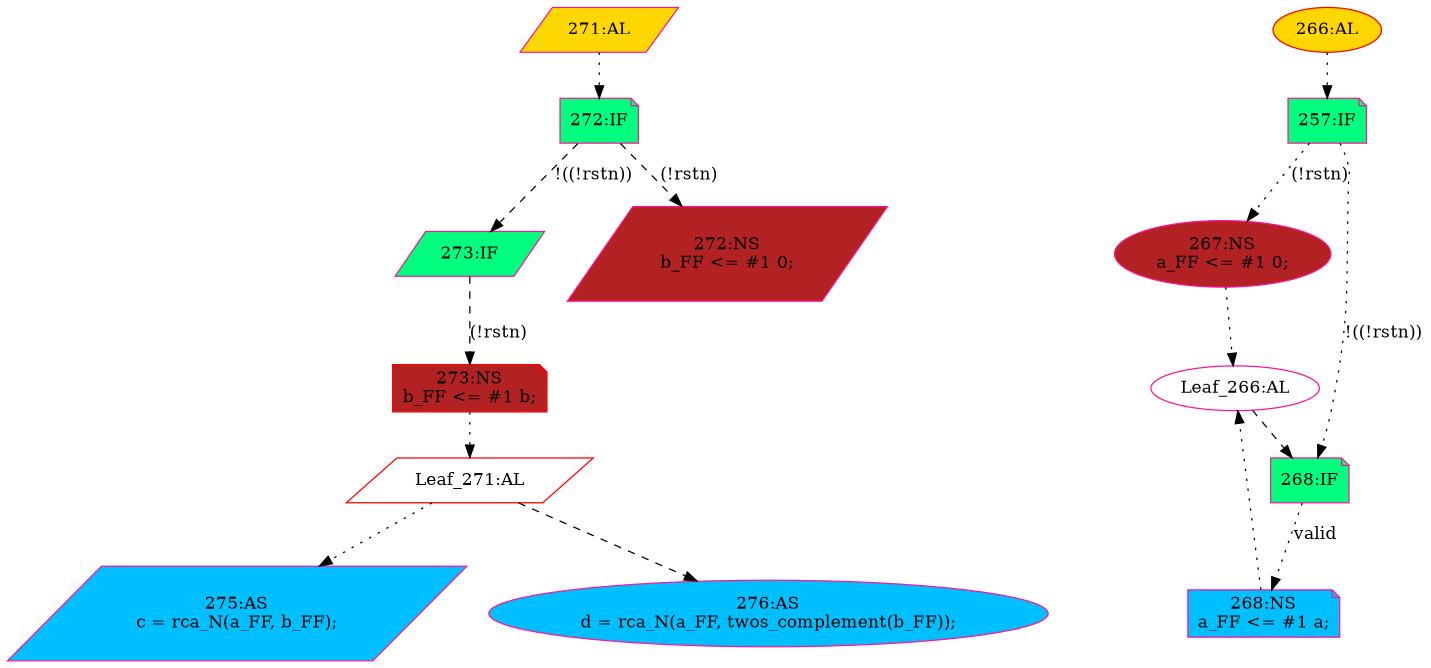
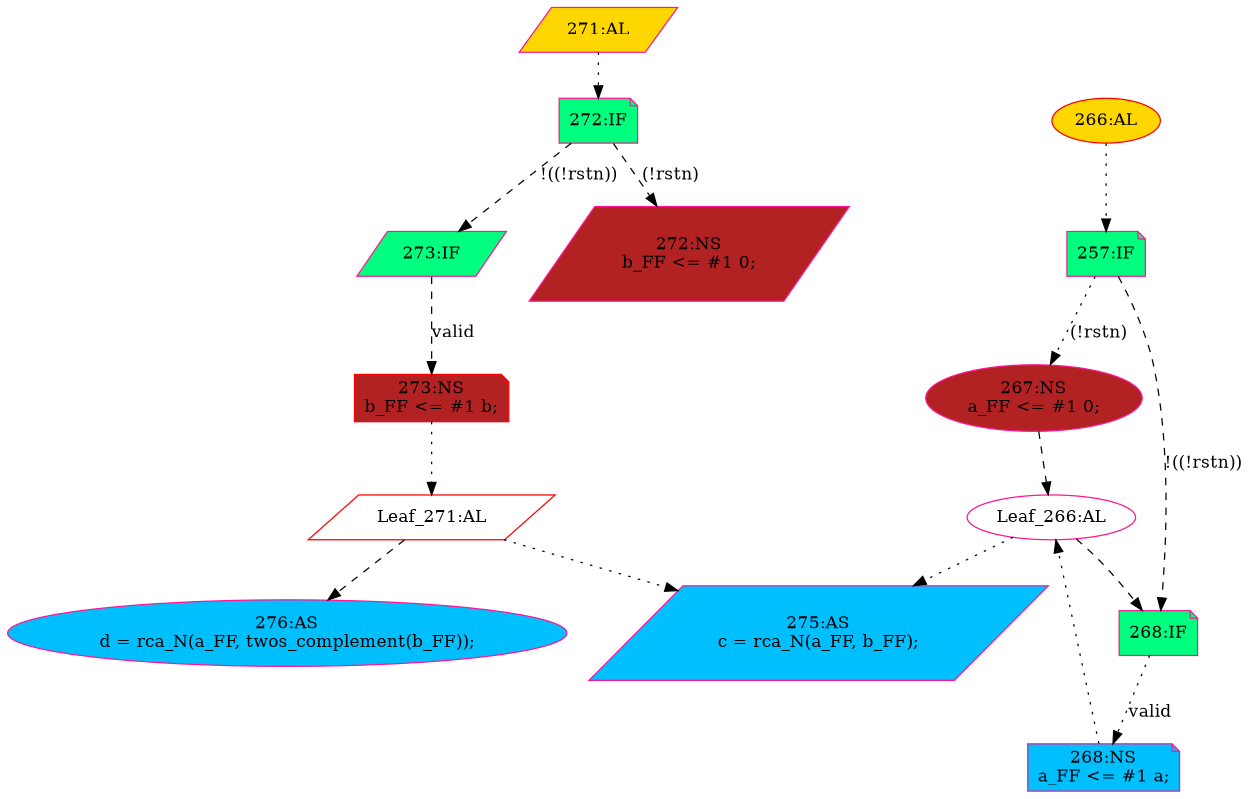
edge "257:IF" -> "268:IF": style dotted -> dashed
edge "267:NS a_FF <= #1 0;" -> "Leaf_266:AL": style dotted -> dashed
edge "273:IF" -> "273:NS b_FF <= #1 b;": label "(!rstn)" -> "valid"
edge "Leaf_266:AL" -> "275:AS c = rca_N(a_FF, b_FF);": added
